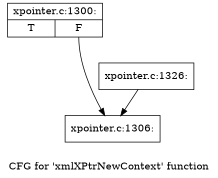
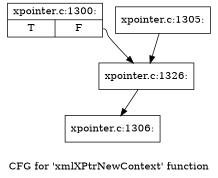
node "xpointer.c:1305:": added
edge "xpointer.c:1300:" -> "xpointer.c:1306:": now "xpointer.c:1300:" -> "xpointer.c:1326:"
